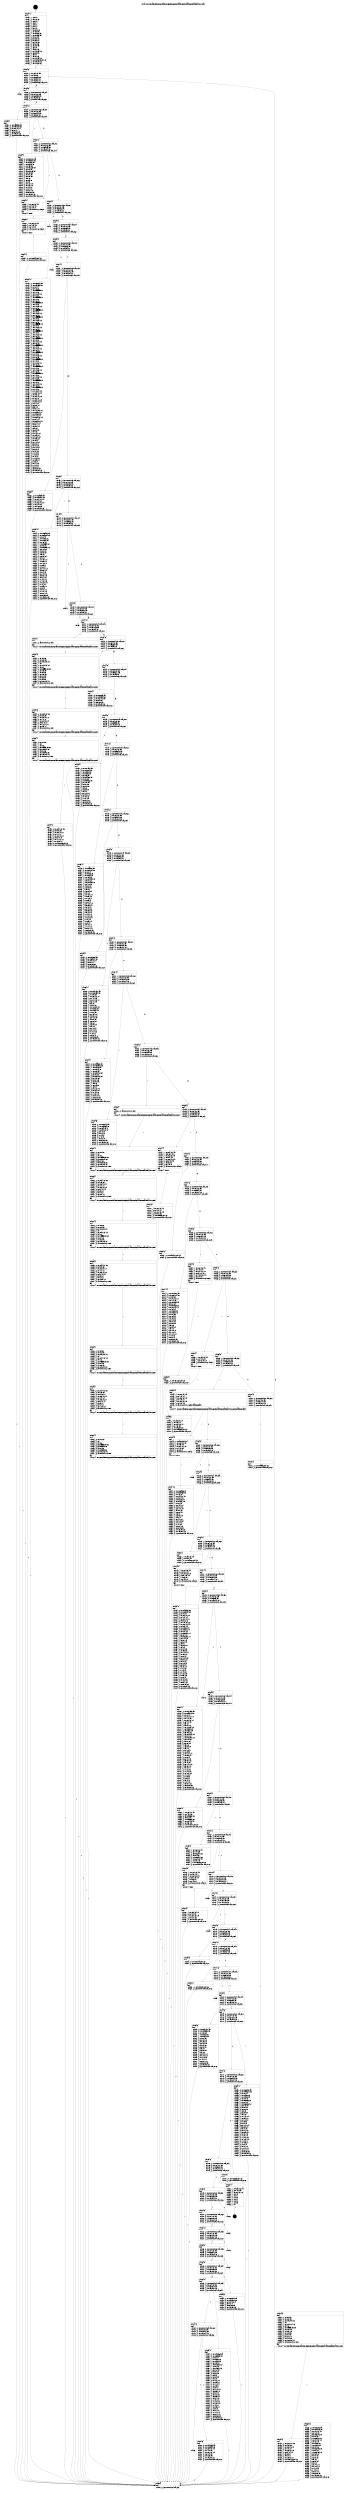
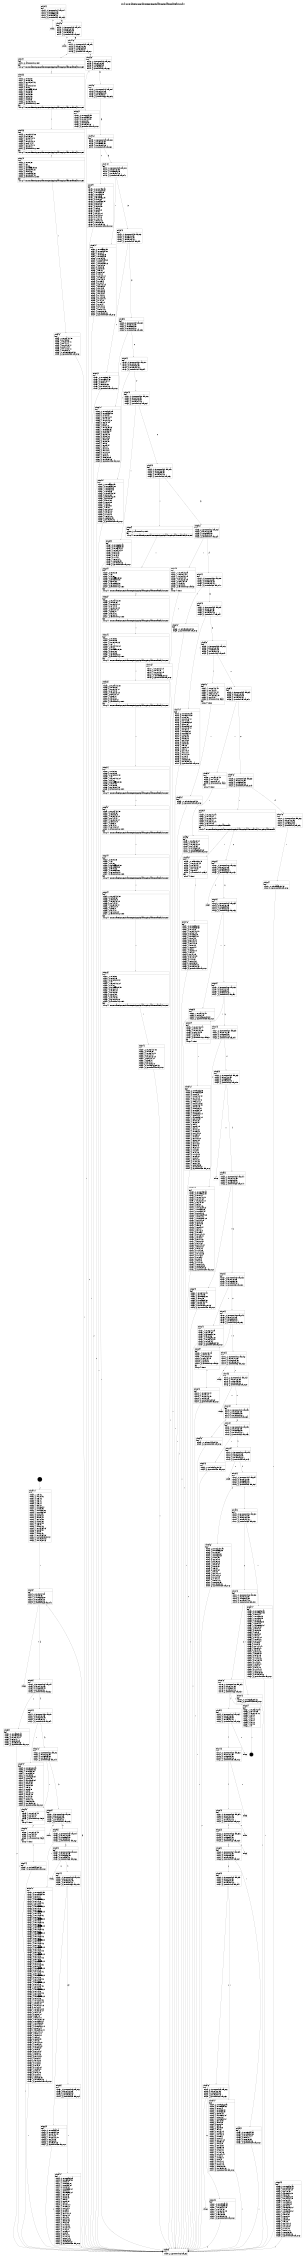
edge "0x4013f3 [28]" -> "0x40140f [28]": removed, label "38"
node "0x40234c [42]": added
